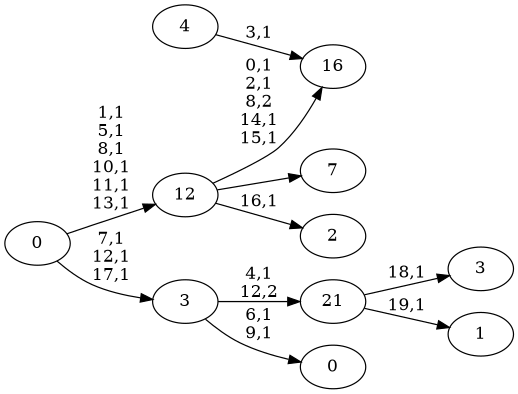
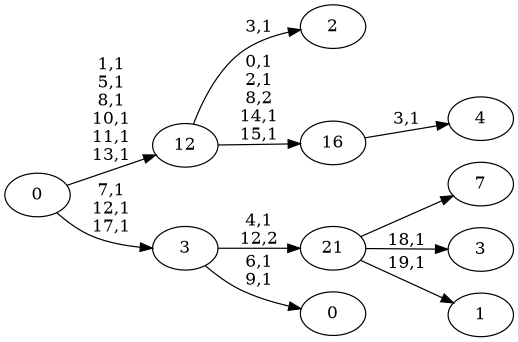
edge "4" -> "16": reversed
edge "12" -> "7": now "21" -> "7"
edge "12" -> "2": label "16,1" -> "3,1"
